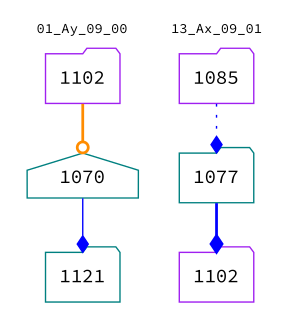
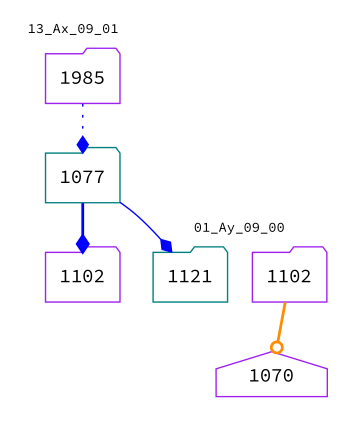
node "1085": label "1085" -> "1985"
node "1070": color teal -> purple
edge "1070" -> "1121": now "1077" -> "1121"
